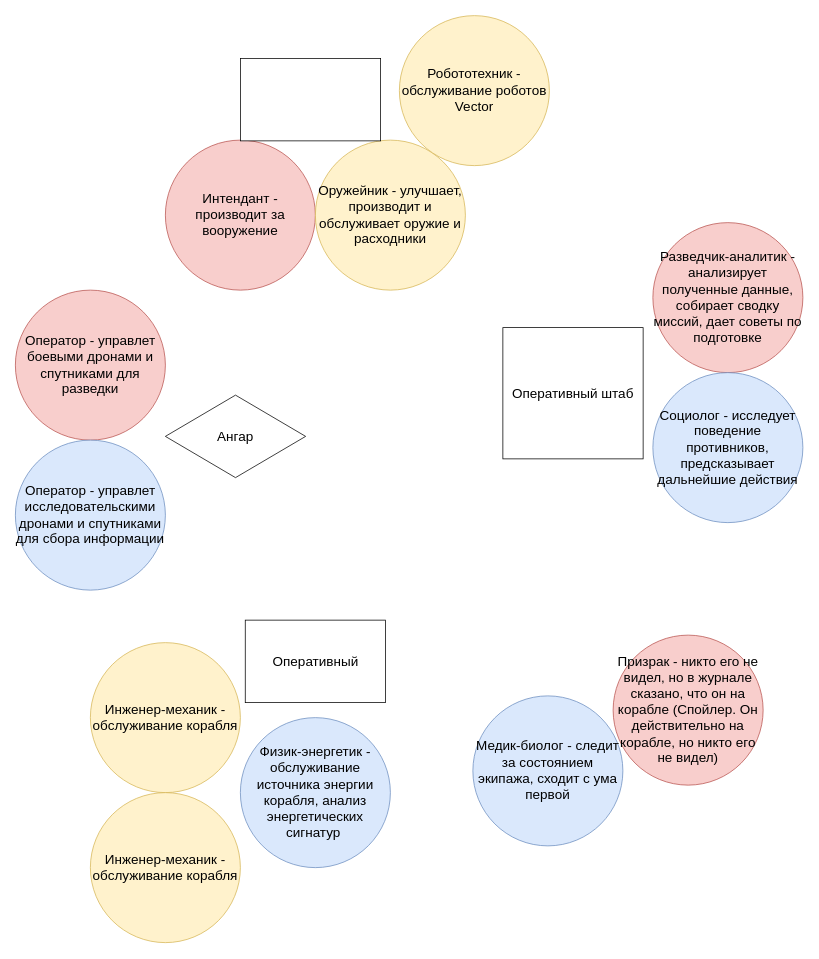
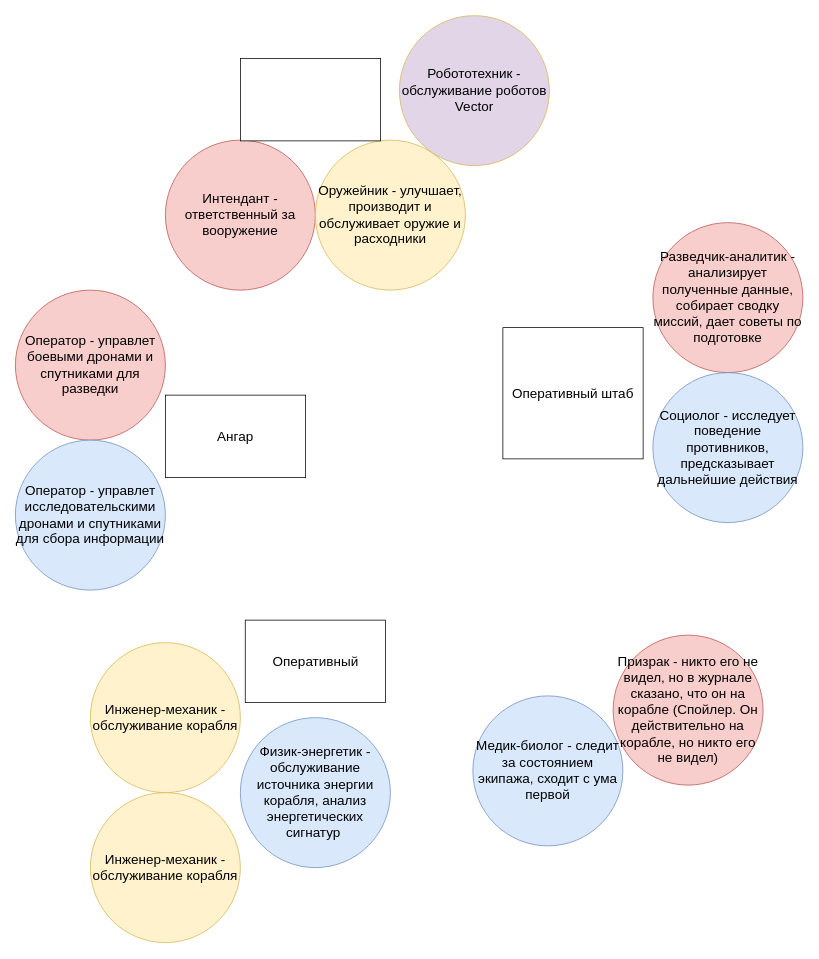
node "Робототехник - обслуживание роботов Vector": fillcolor #fff2cc -> #e1d5e7
node "Интендант - производит за вооружение": label "Интендант - производит за вооружение" -> "Интендант - ответственный за вооружение"
node "Ангар": shape diamond -> rectangle
